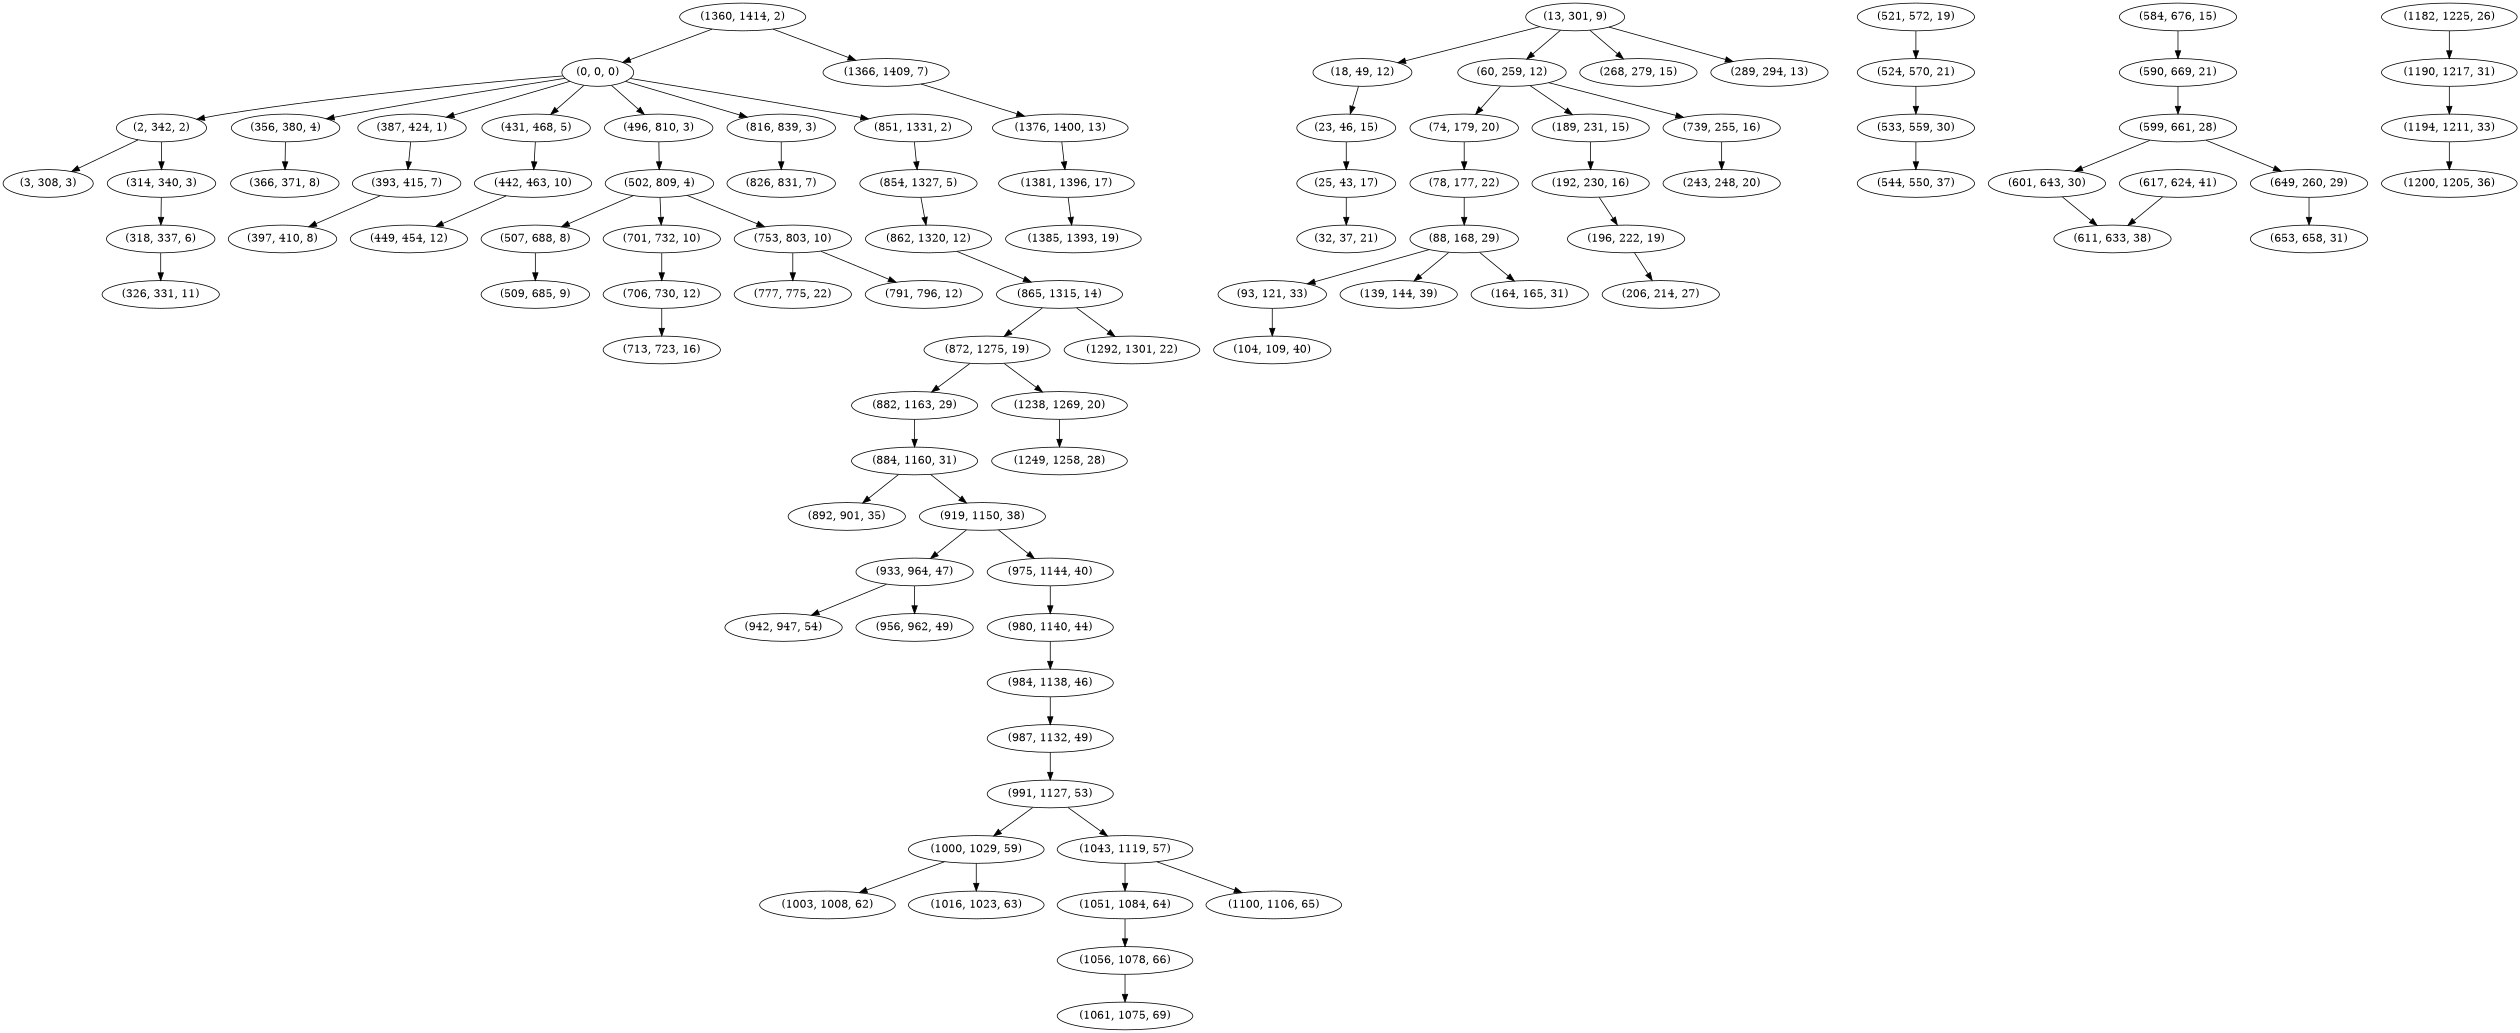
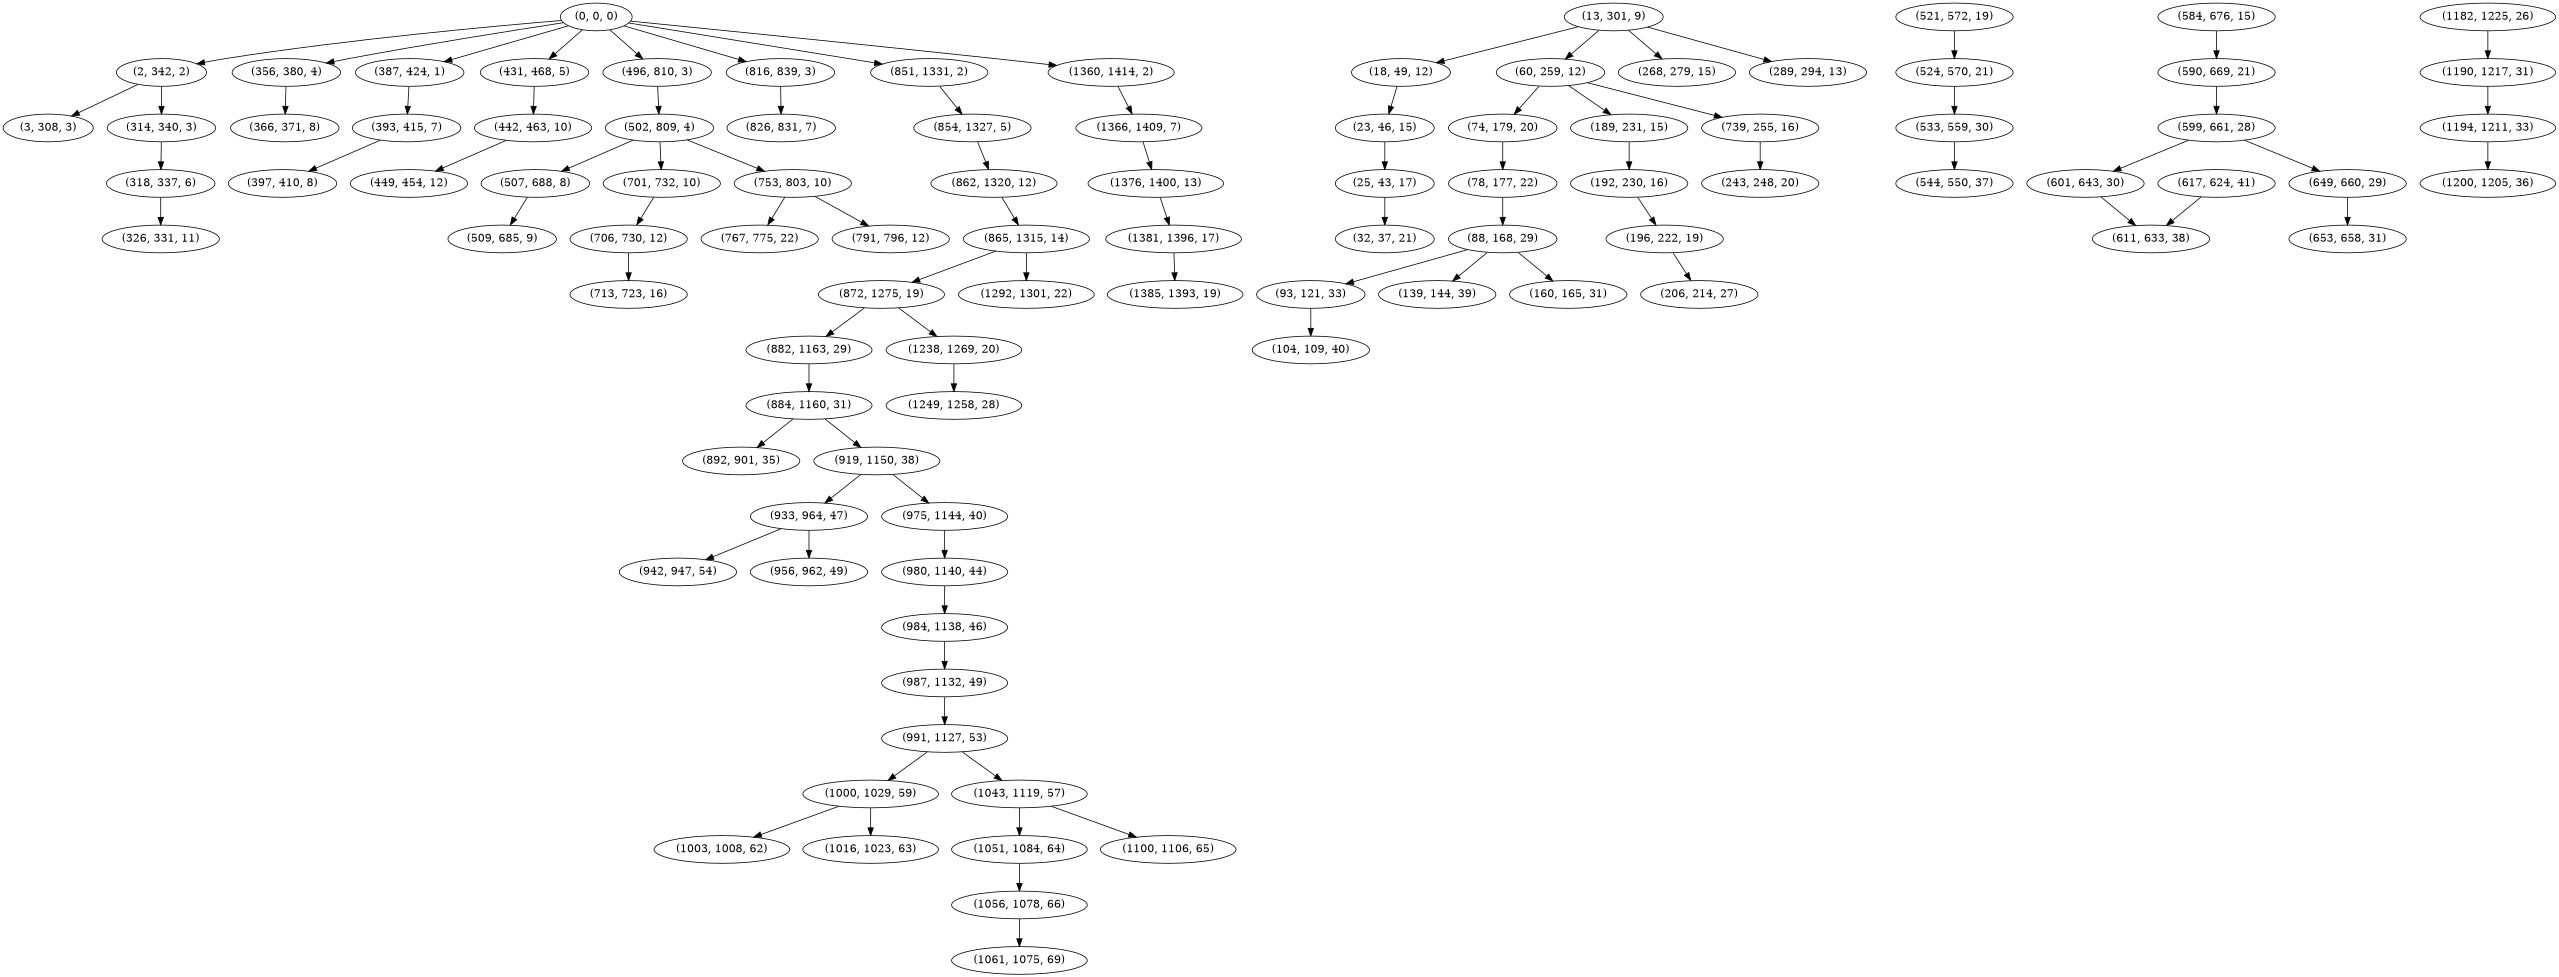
edge "(1360, 1414, 2)" -> "(0, 0, 0)": reversed
node "(649, 260, 29)": label "(649, 260, 29)" -> "(649, 660, 29)"
node "(777, 775, 22)": label "(777, 775, 22)" -> "(767, 775, 22)"
node "(164, 165, 31)": label "(164, 165, 31)" -> "(160, 165, 31)"
